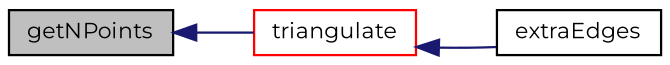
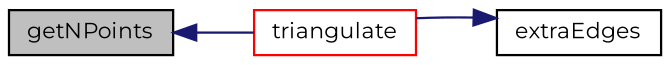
edge "extraEdges" -> "triangulate": reversed
